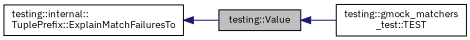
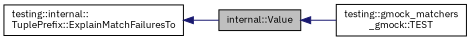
node "testing::Value": label "testing::Value" -> "internal::Value"
node "testing::gmock_matchers _test::TEST": label "testing::gmock_matchers _test::TEST" -> "testing::gmock_matchers _gmock::TEST"
